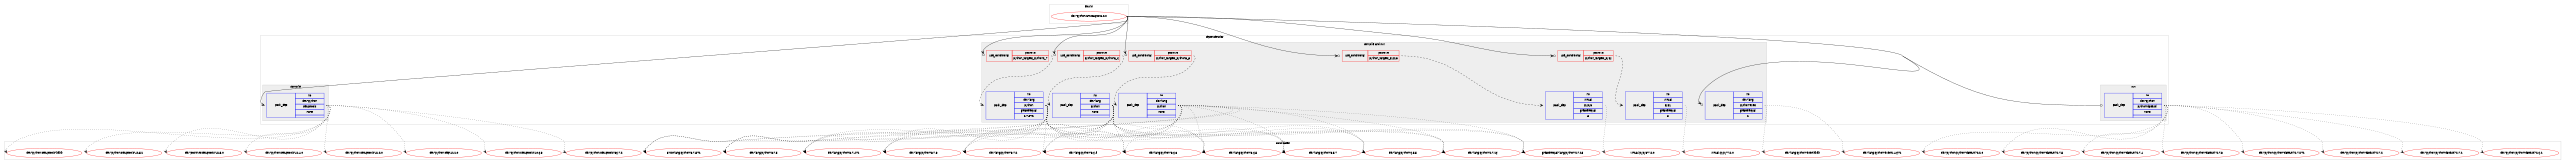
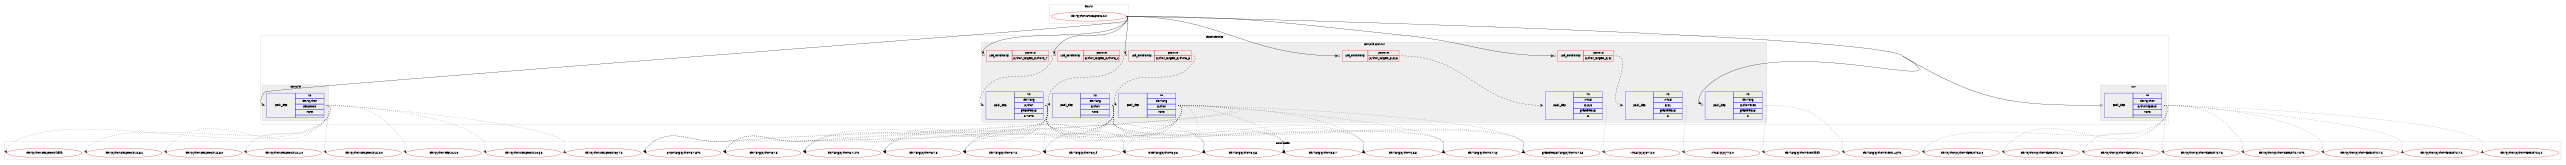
node "dev-positive/setuptools-41.5.0": label "dev-positive/setuptools-41.5.0" -> "dev-python/setuptools-41.5.0"
node "dev-lang/python-3.6.8": label "dev-lang/python-3.6.8" -> "exec-lang/python-3.6.8"
